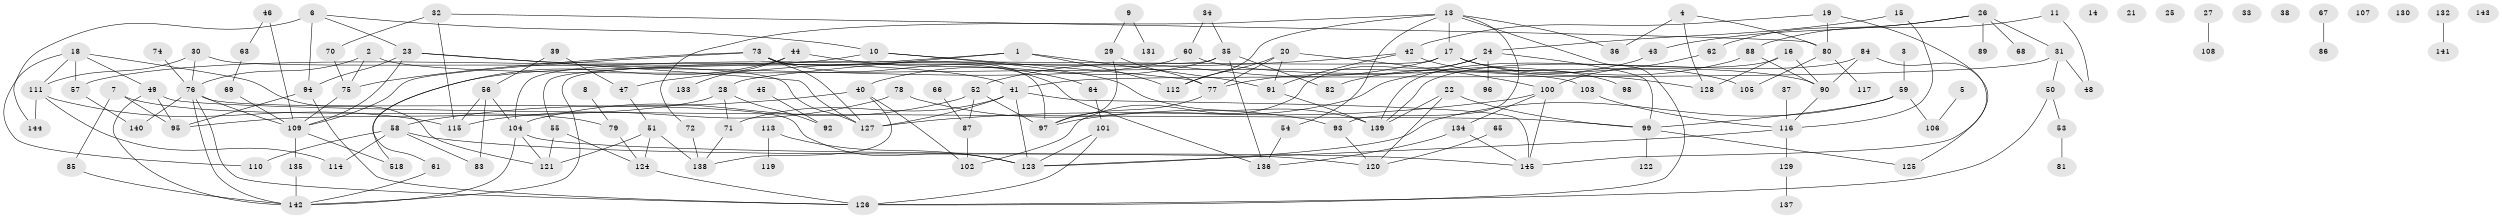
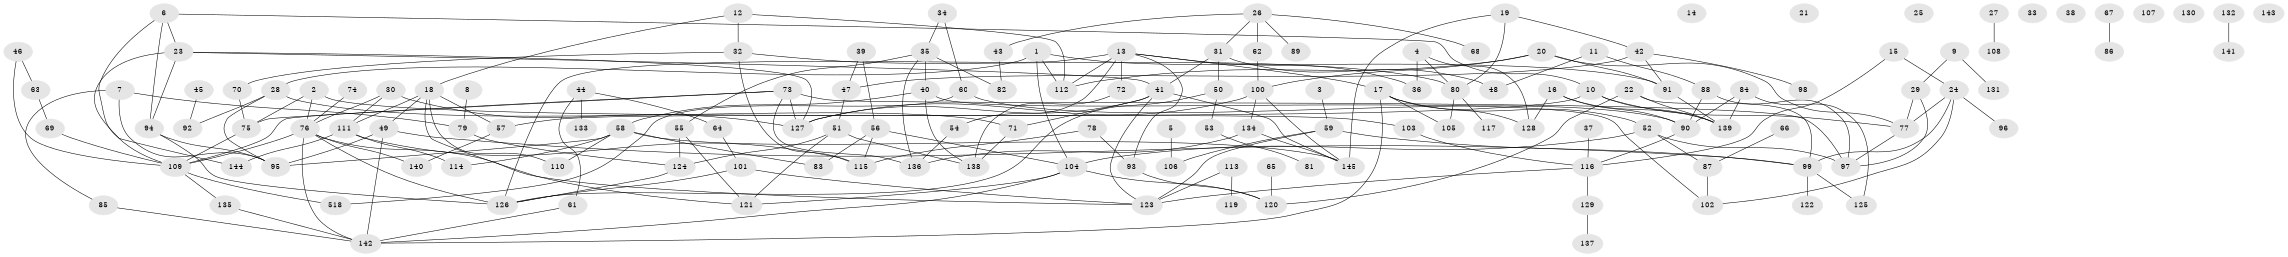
node "12": added
edge "58" -- "95": added
